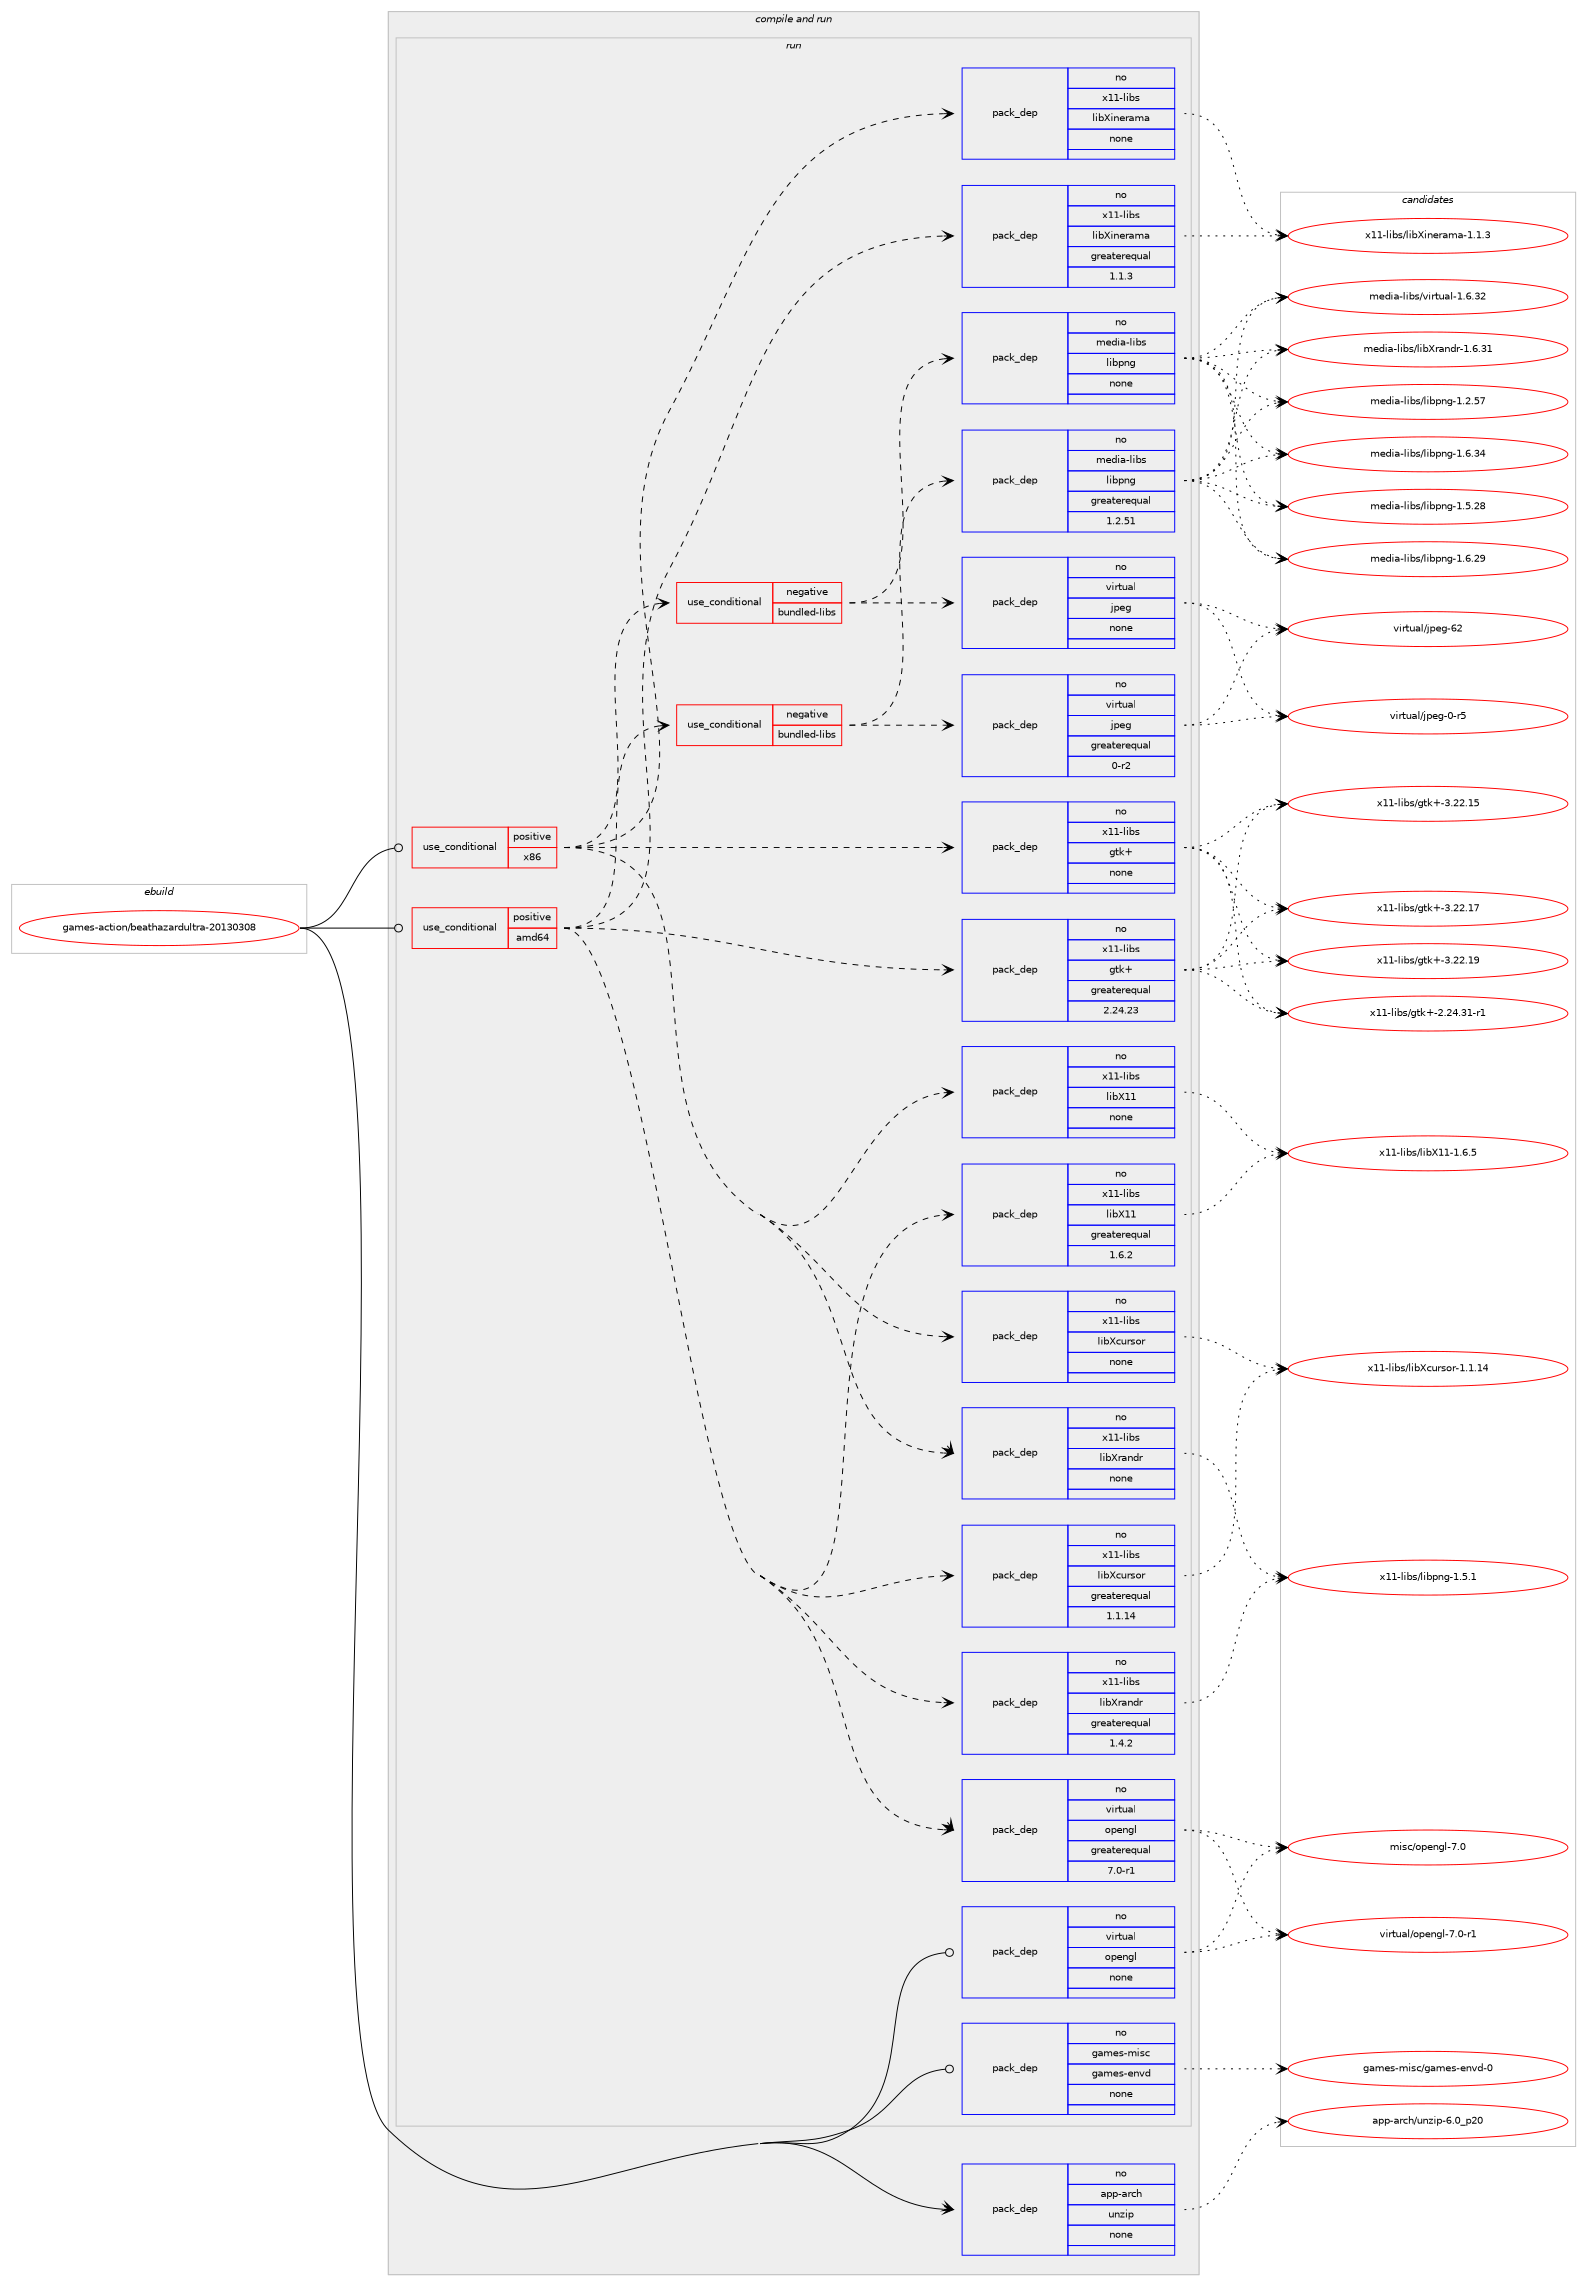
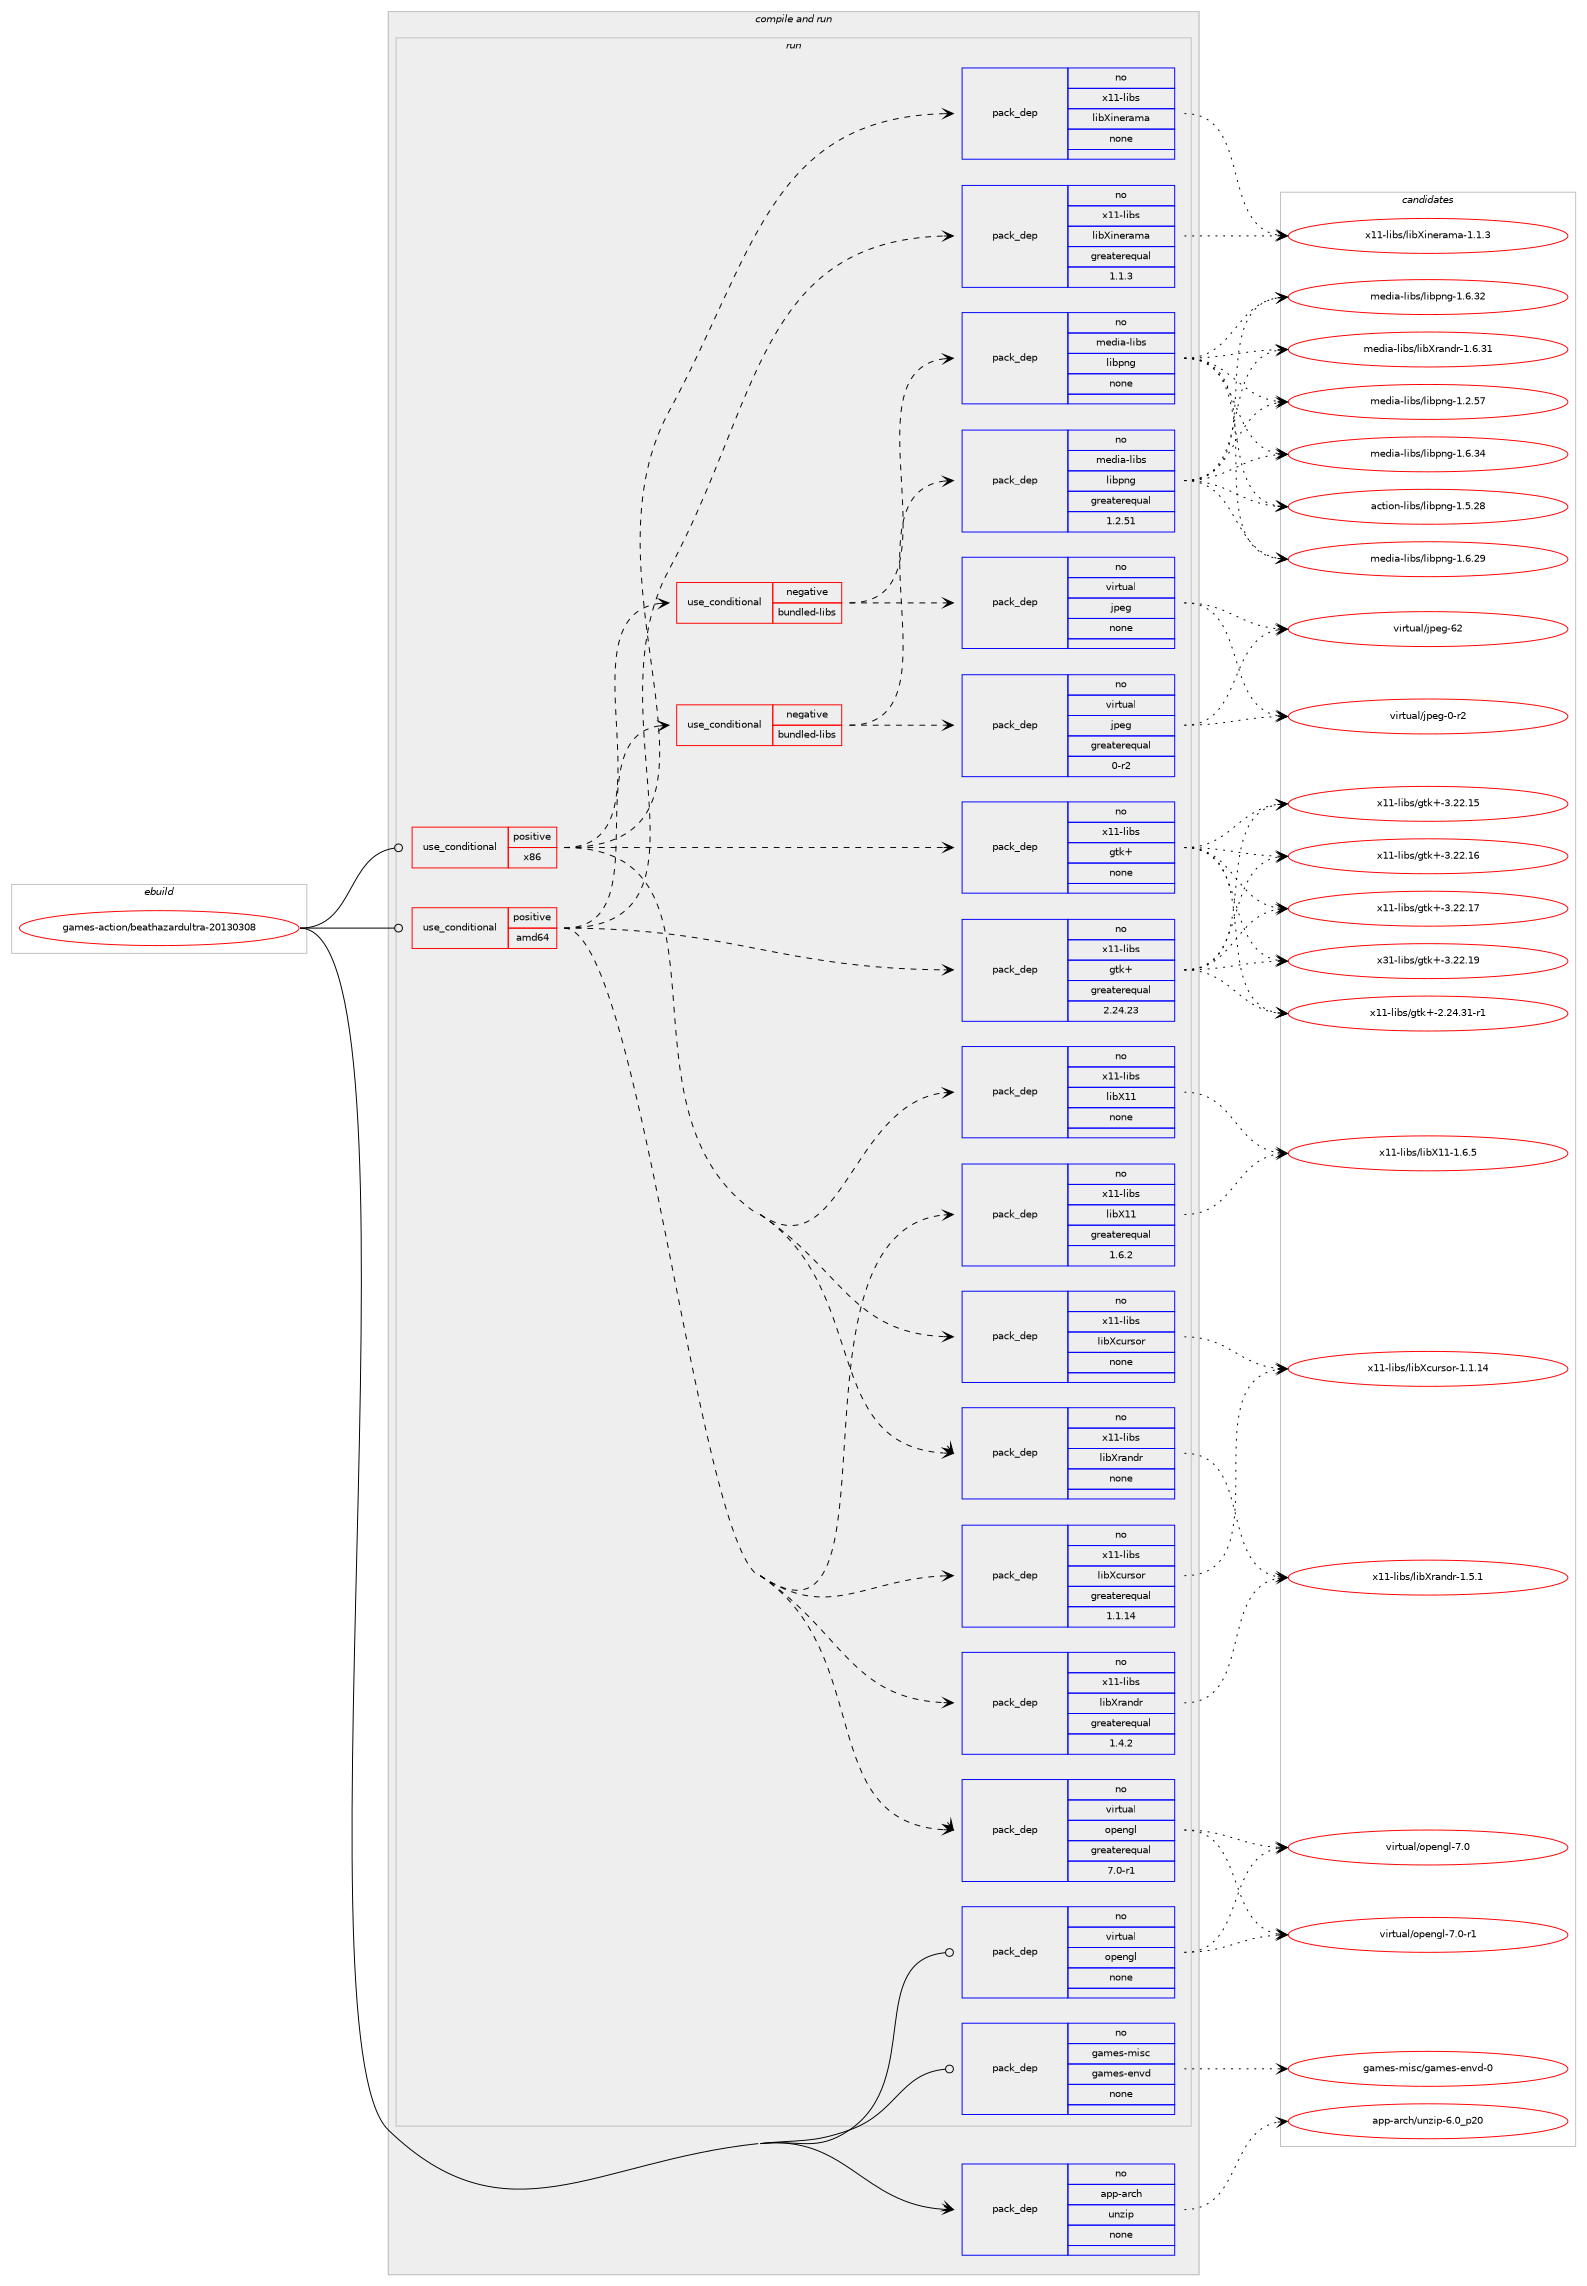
node "media-libs/virtual-1.6.32": label "media-libs/virtual-1.6.32" -> "media-libs/libpng-1.6.32"
node "media-libs/libpng-1.5.28": label "media-libs/libpng-1.5.28" -> "action-libs/libpng-1.5.28"
node "virtual/jpeg-0-r5": label "virtual/jpeg-0-r5" -> "virtual/jpeg-0-r2"
node "x11-libs/gtk+-3.22.16": added
node "x11-libs/gtk+-3.22.19": label "x11-libs/gtk+-3.22.19" -> "x31-libs/gtk+-3.22.19"
node "x11-libs/libpng-1.5.1": label "x11-libs/libpng-1.5.1" -> "x11-libs/libXrandr-1.5.1"
node "misc/opengl-7.0": label "misc/opengl-7.0" -> "virtual/opengl-7.0"
